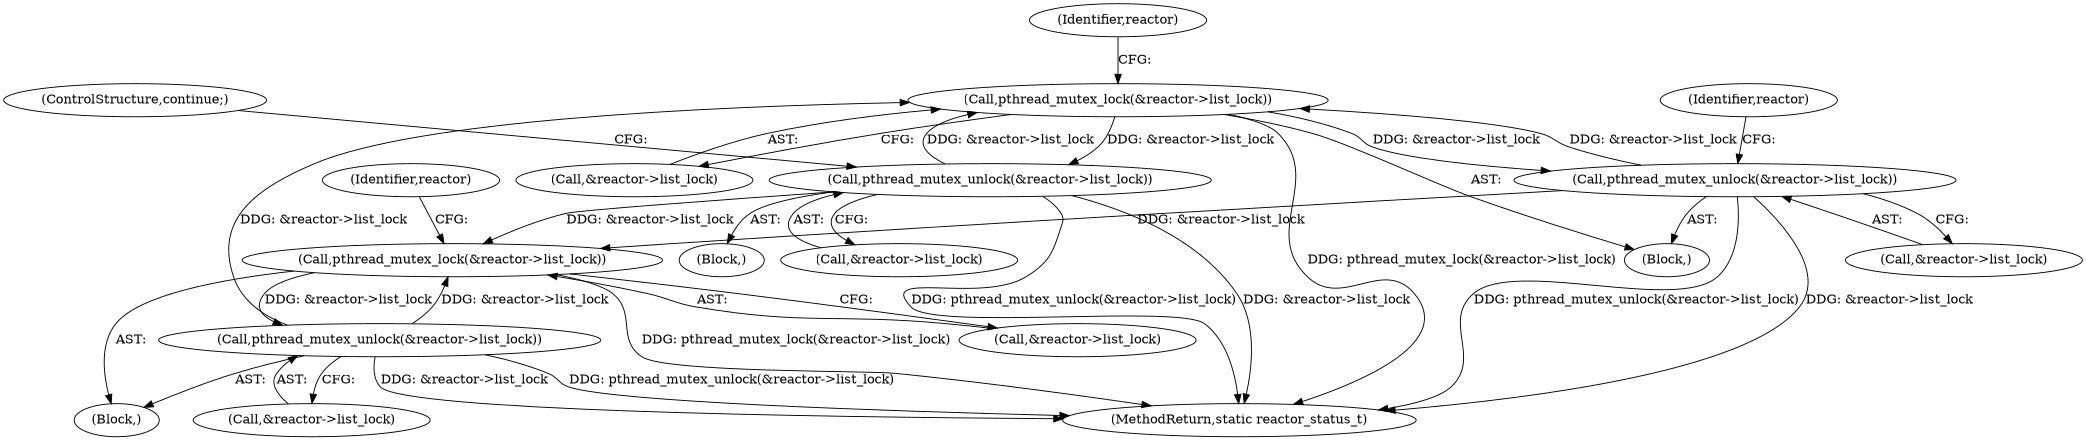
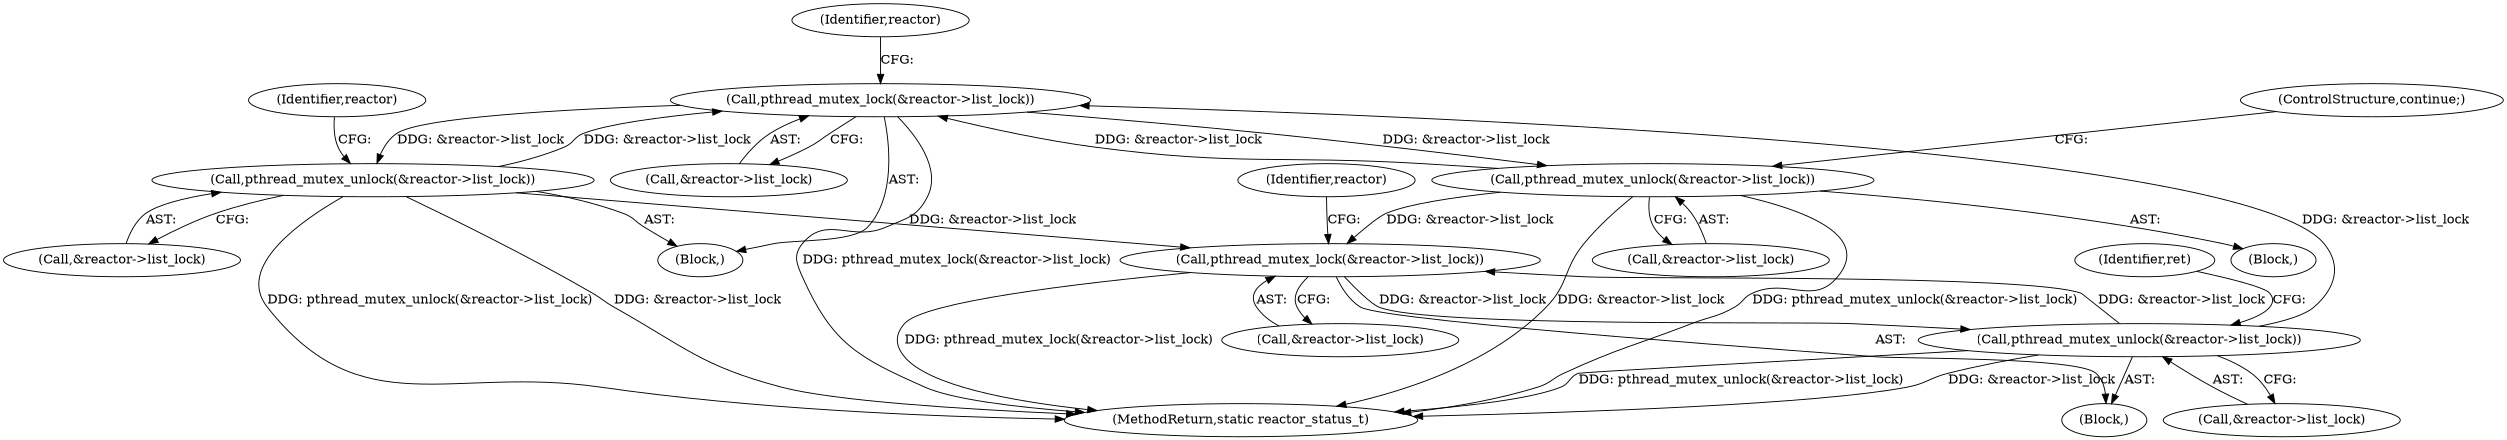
node "(Identifier,ret)": added
